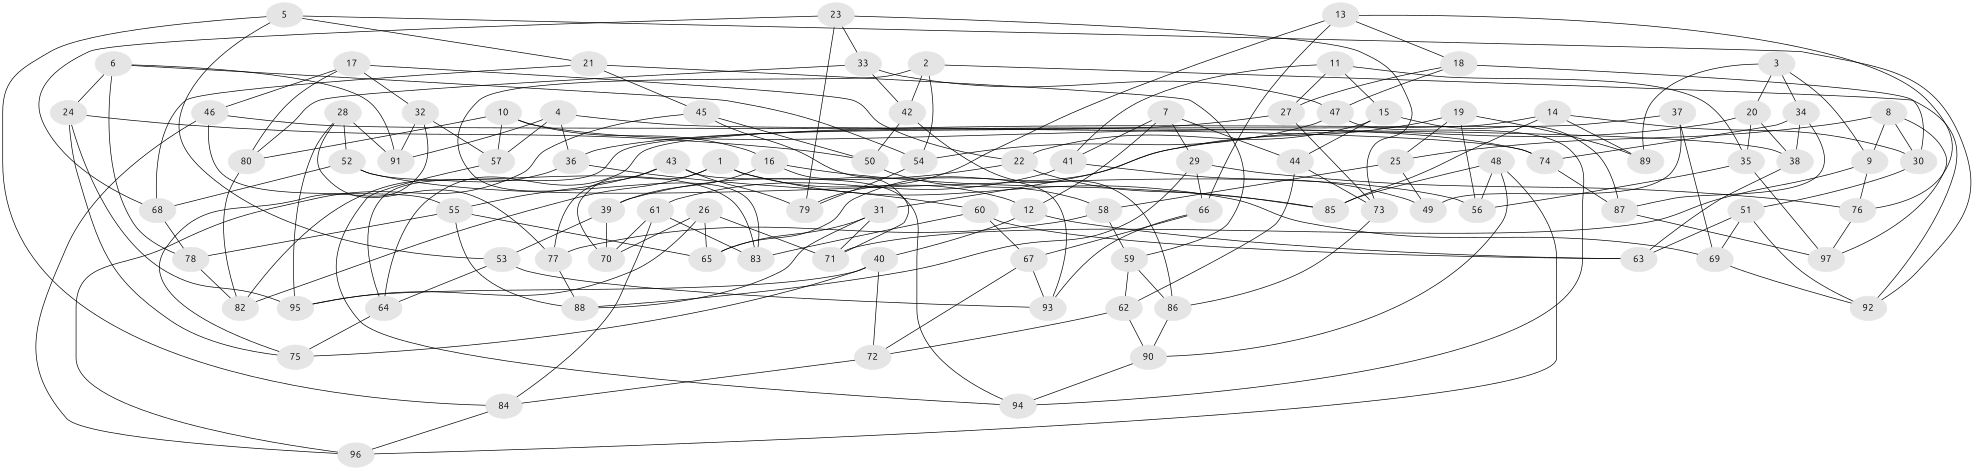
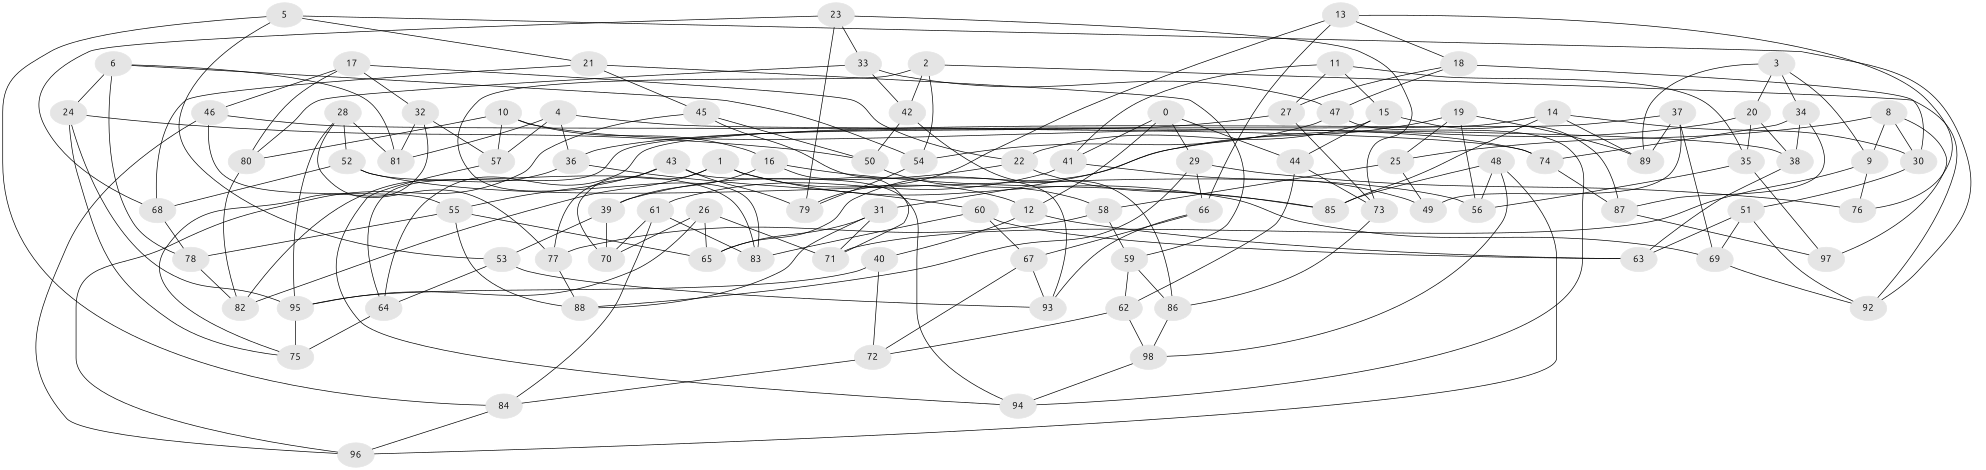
node "7": label "7" -> "0"
edge "37" -- "89": added
node "91": label "91" -> "81"
edge "76" -- "97": removed
edge "40" -- "75": now "95" -- "75"
node "90": label "90" -> "98"
